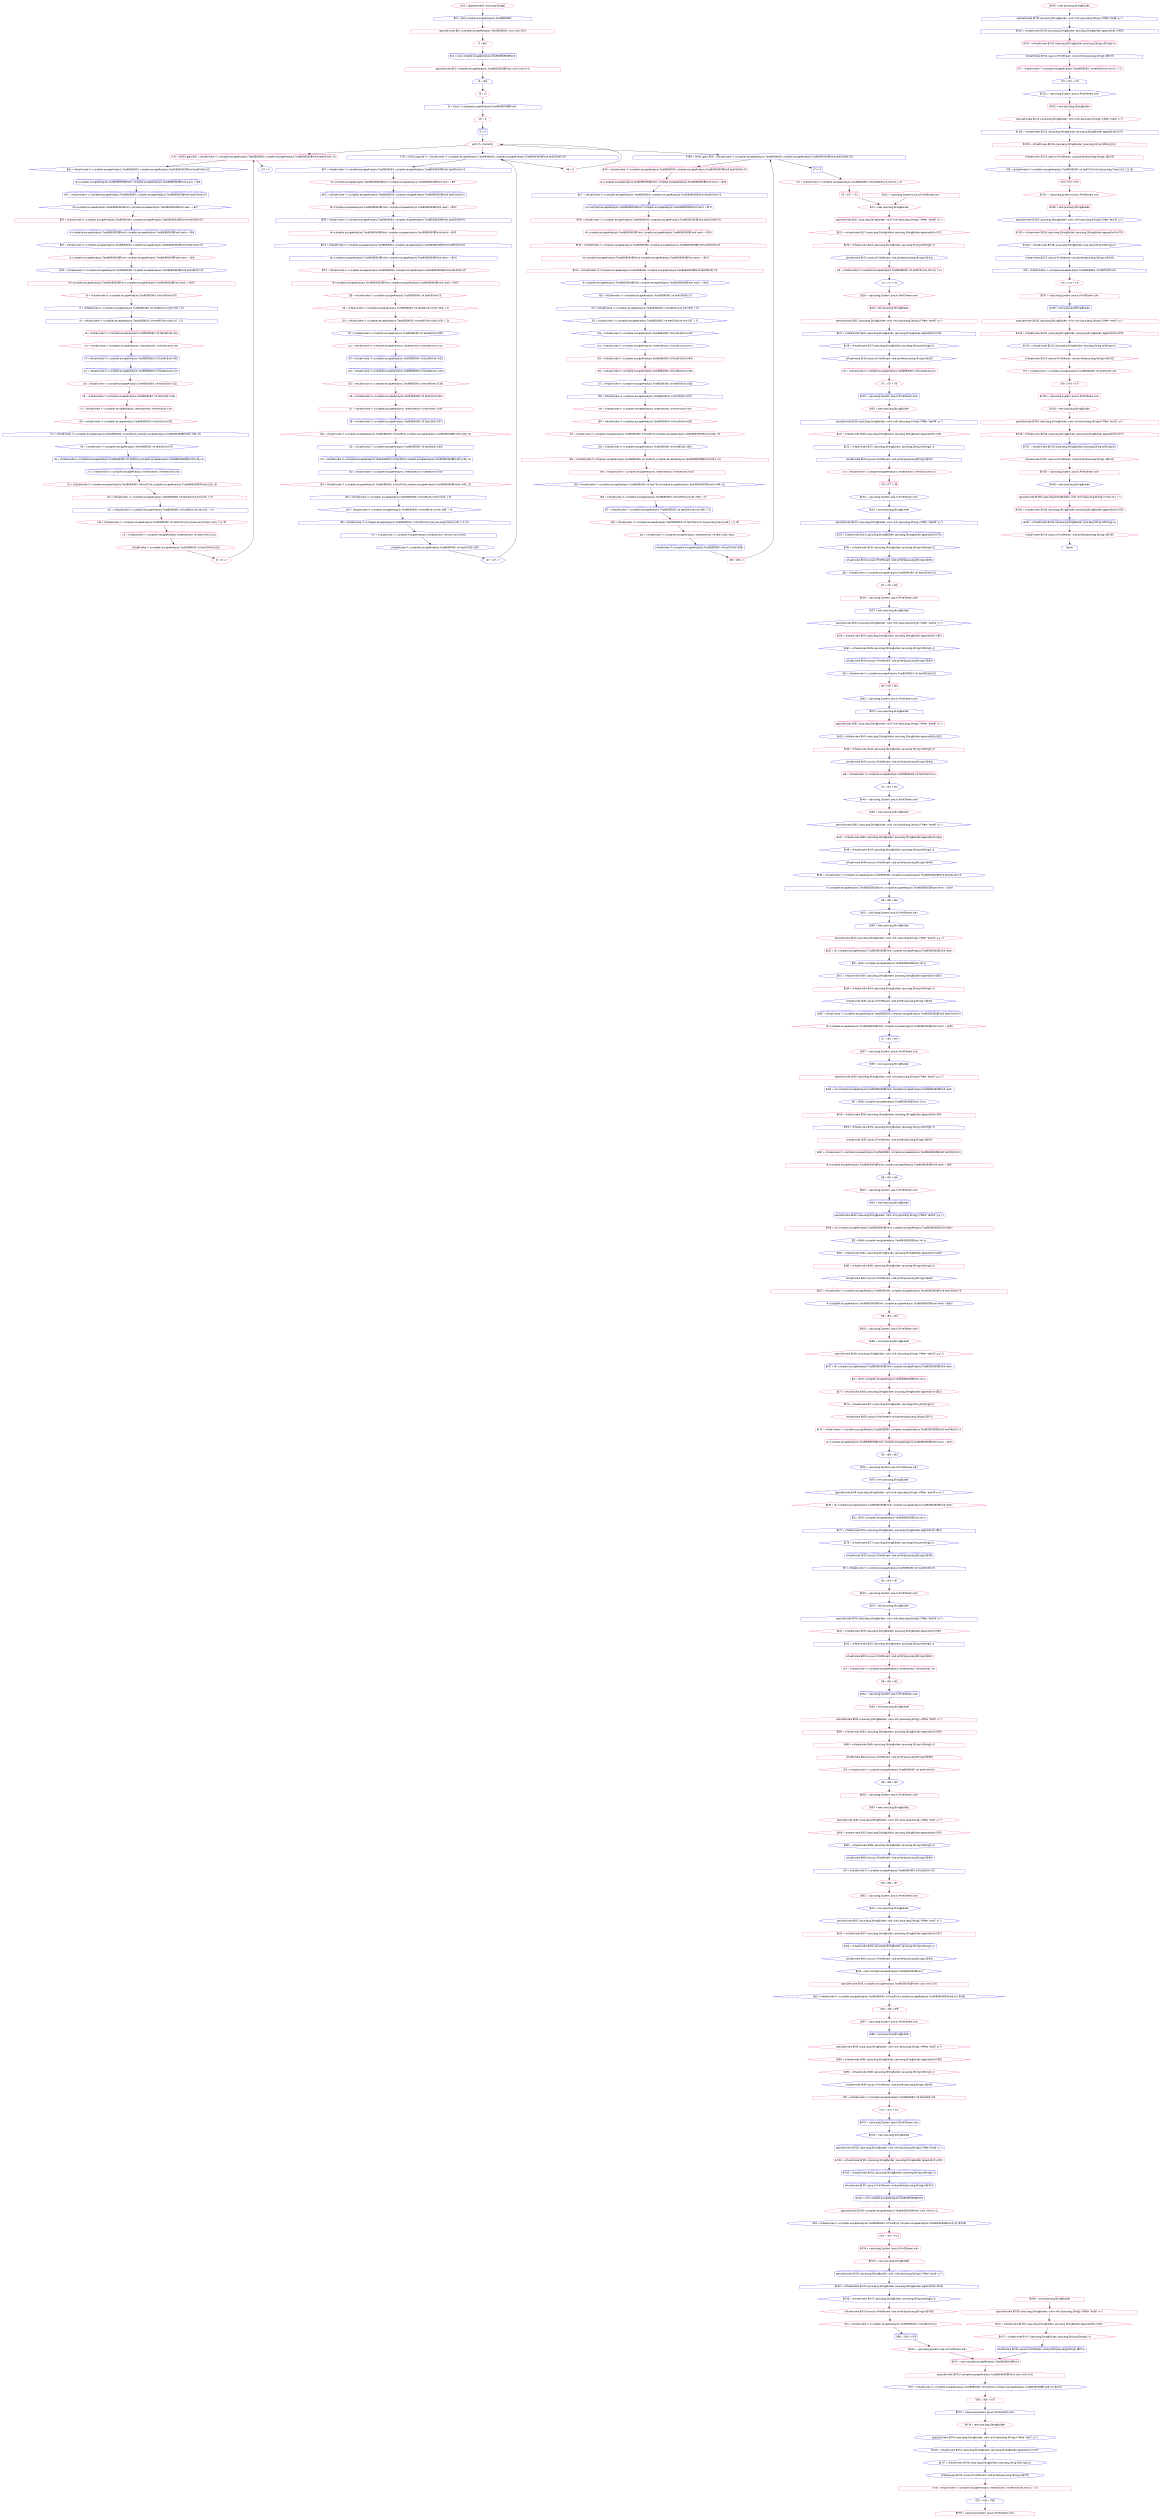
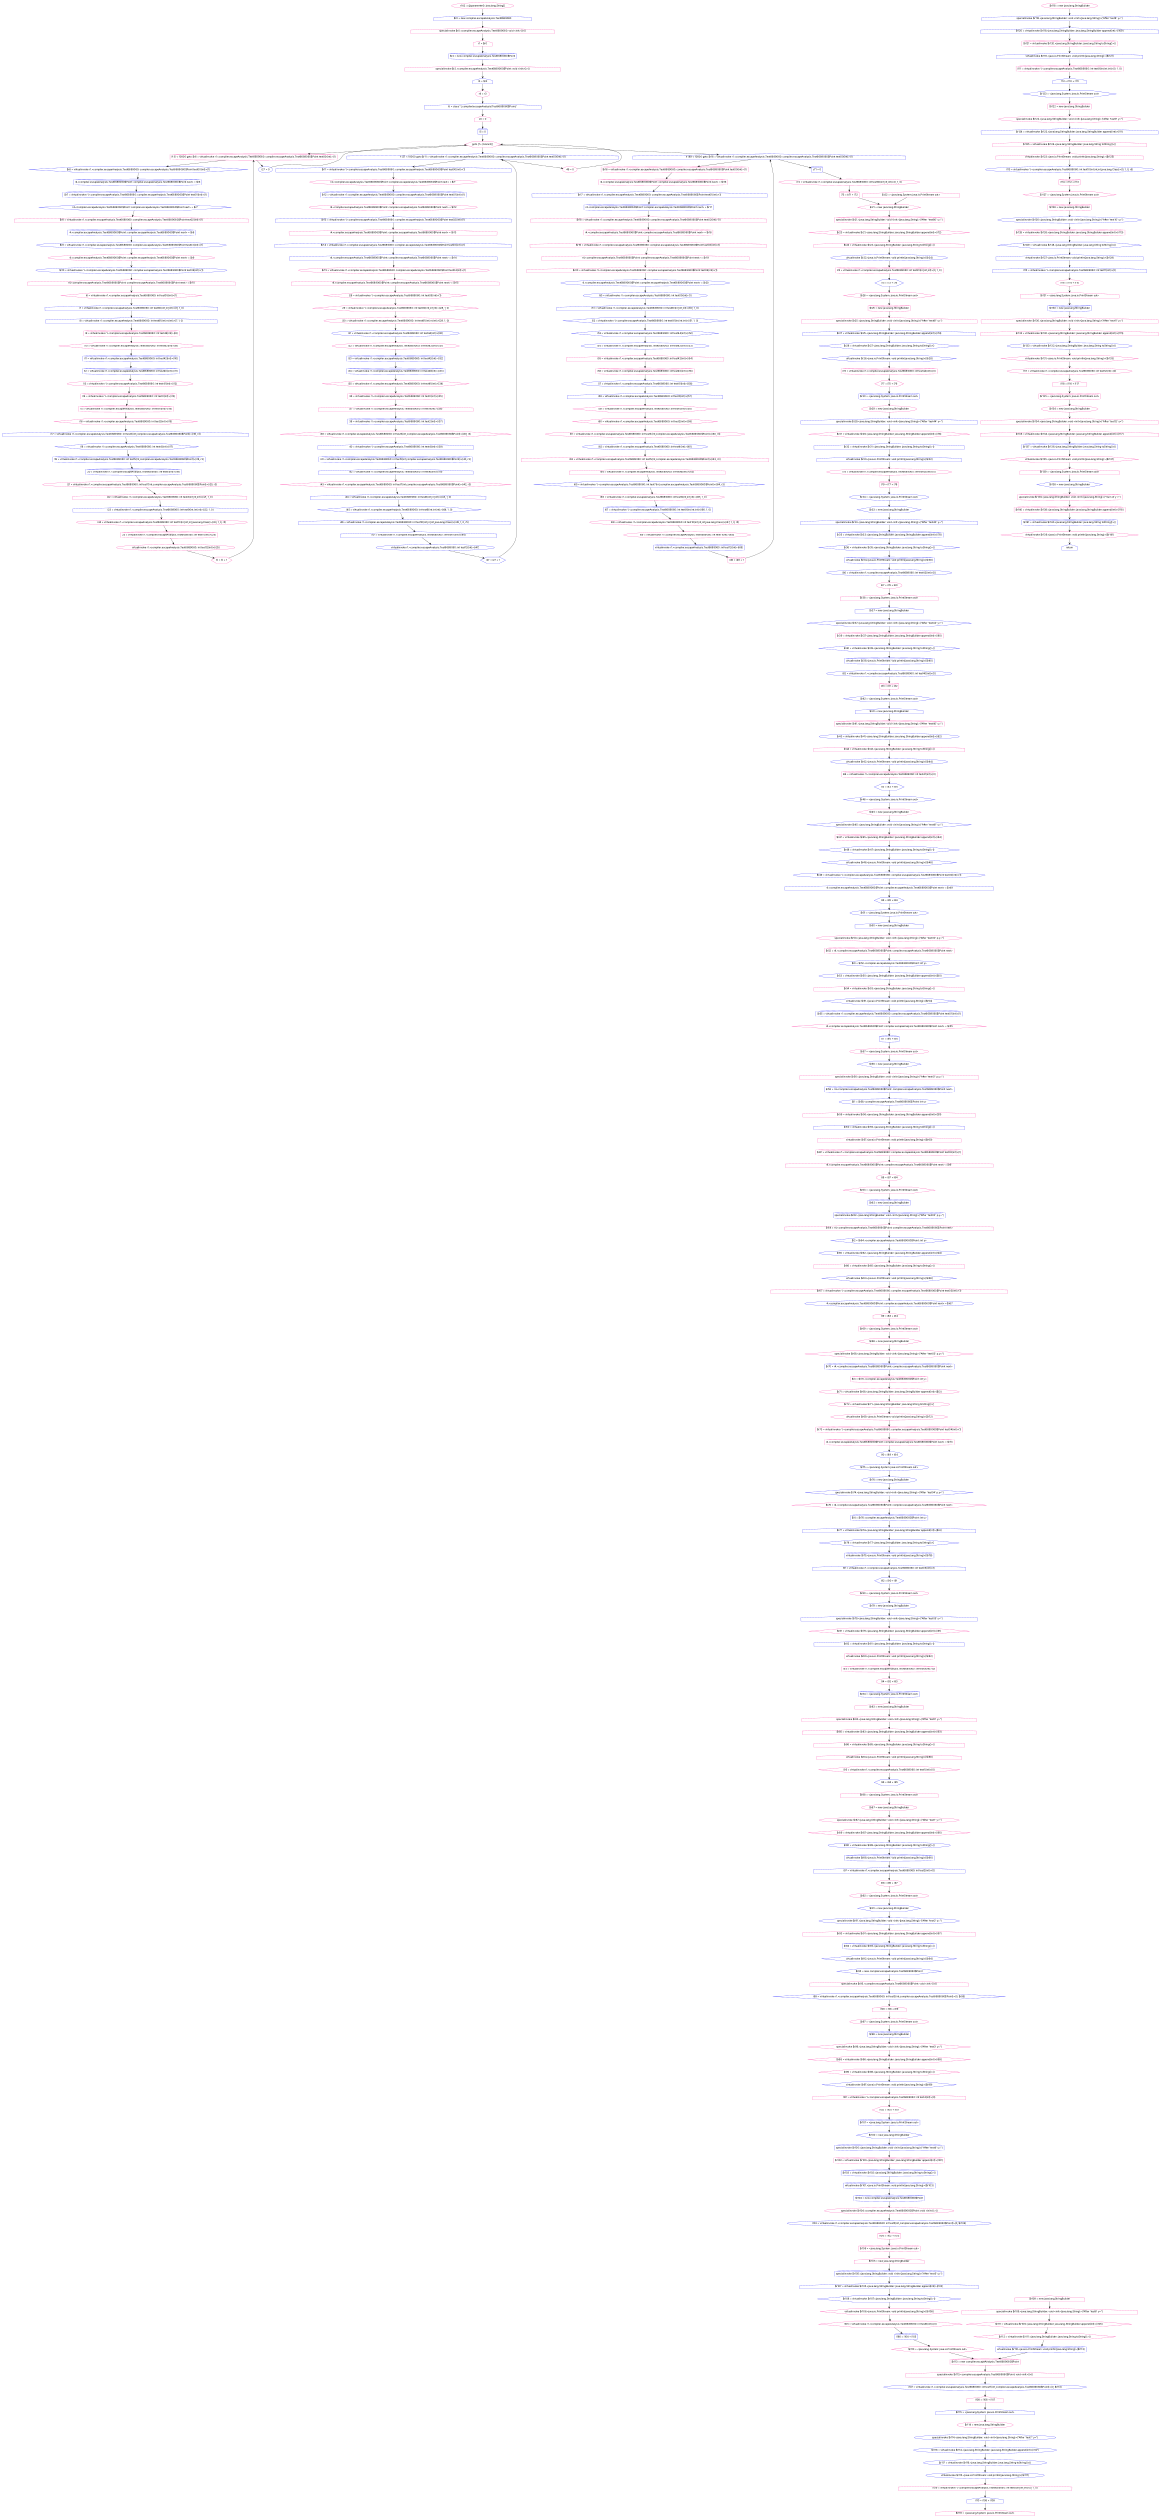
edge "i27 = 0" -> "goto [?= (branch)]": added
node "i88 = i87 + i84": color blue -> deeppink
edge "i96 = i94 + i95" -> "$r88 = <java.lang.System: java.io.PrintStream out>": removed
